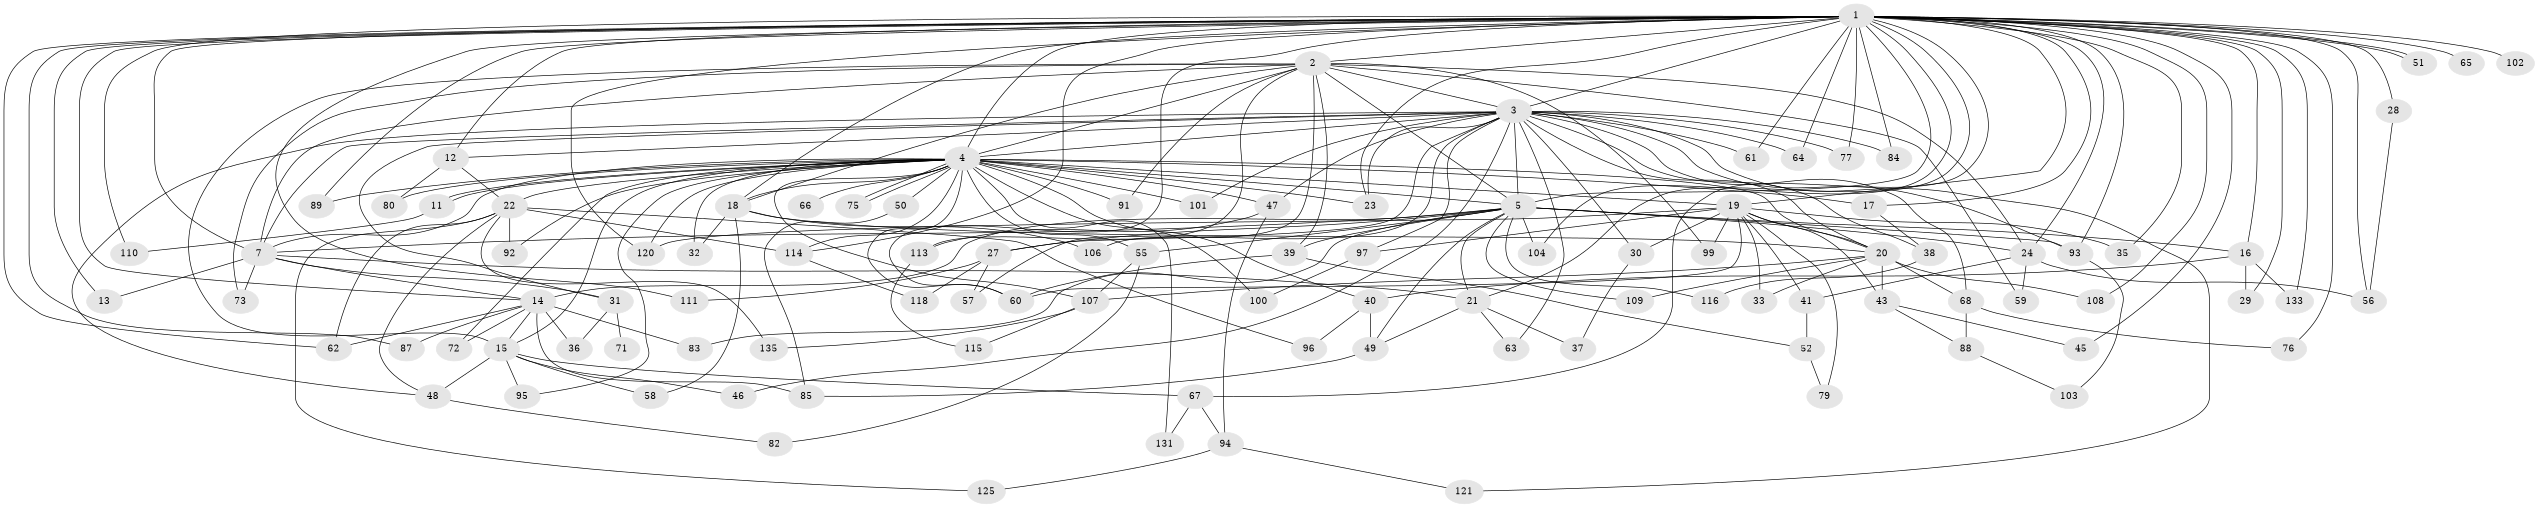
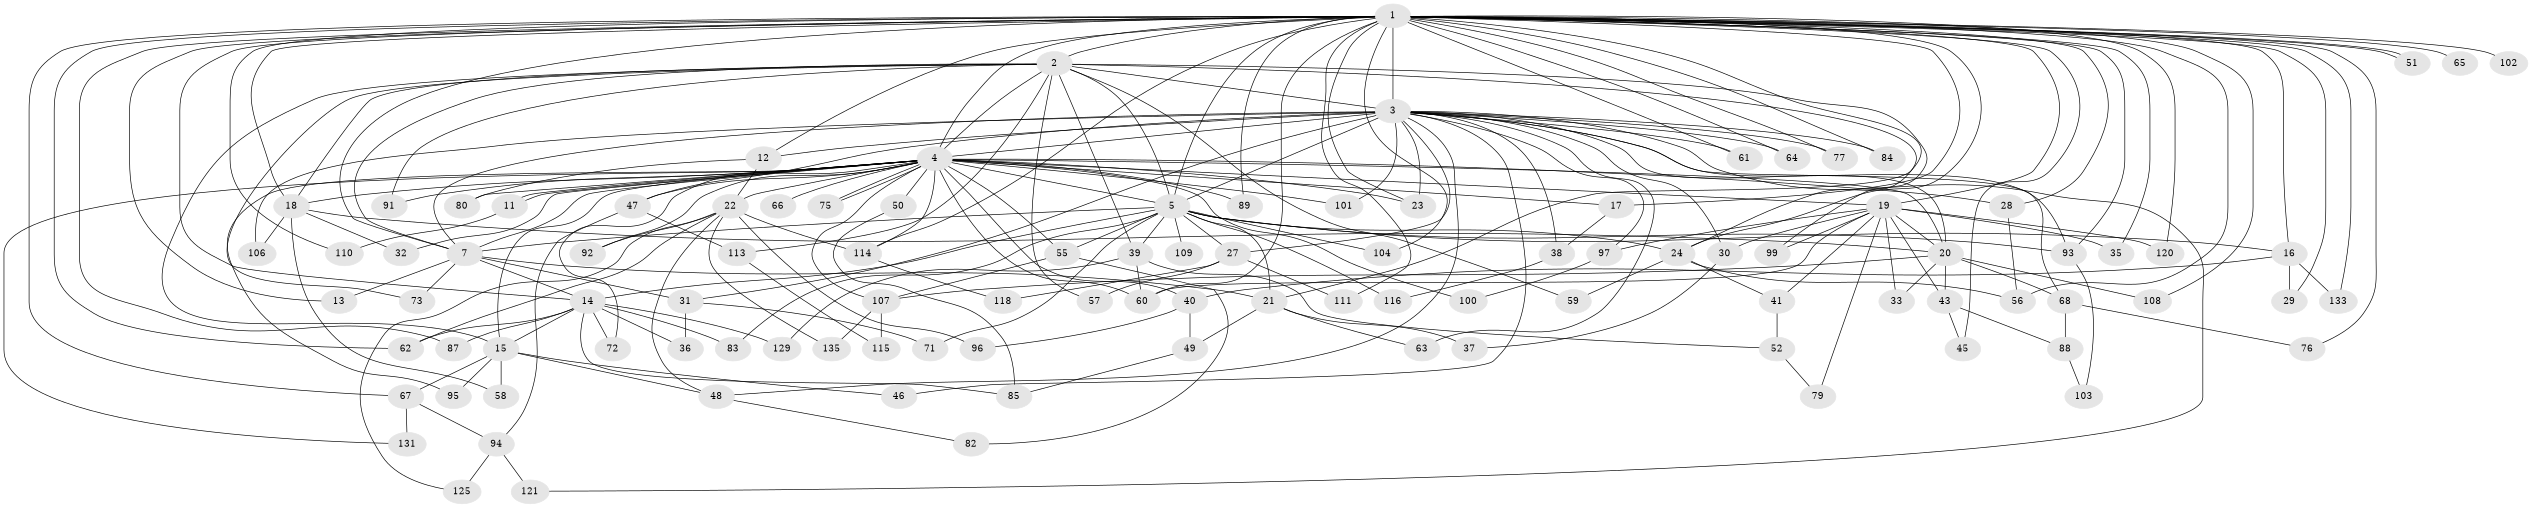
edge "4" -- "120": now "4" -- "28"
edge "5" -- "49": now "5" -- "71"
edge "20" -- "109": removed
node "129": added
